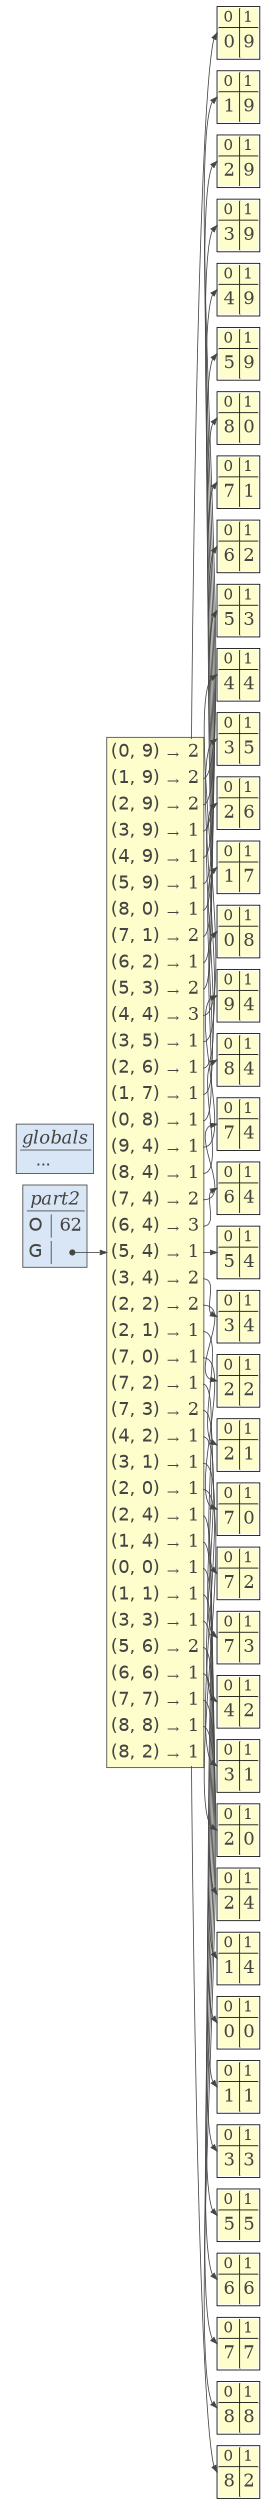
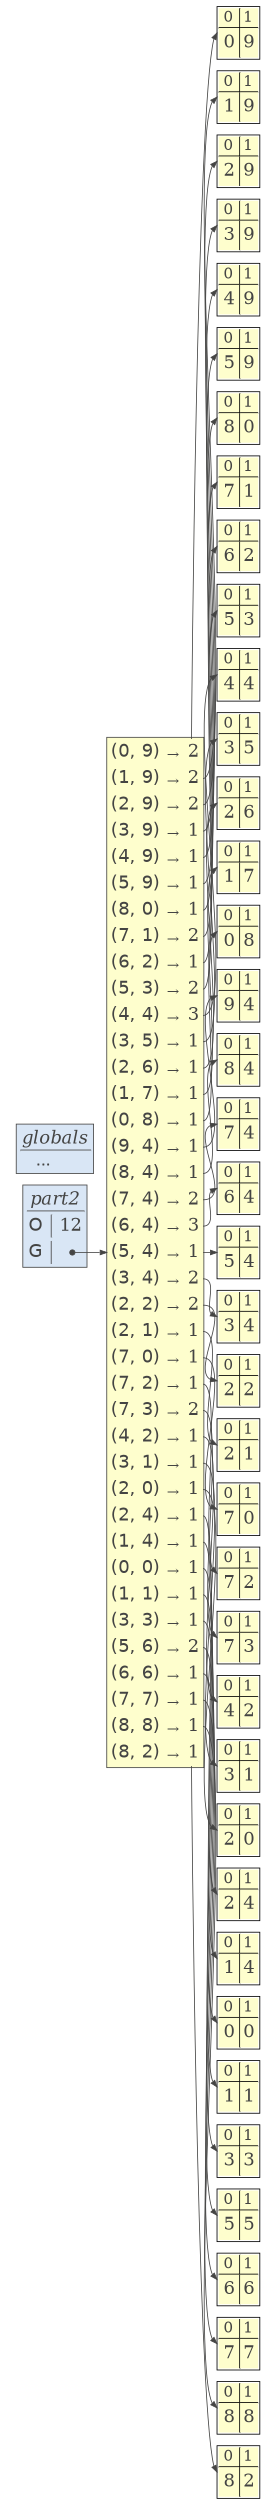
node "part2": text "62" -> "12"
